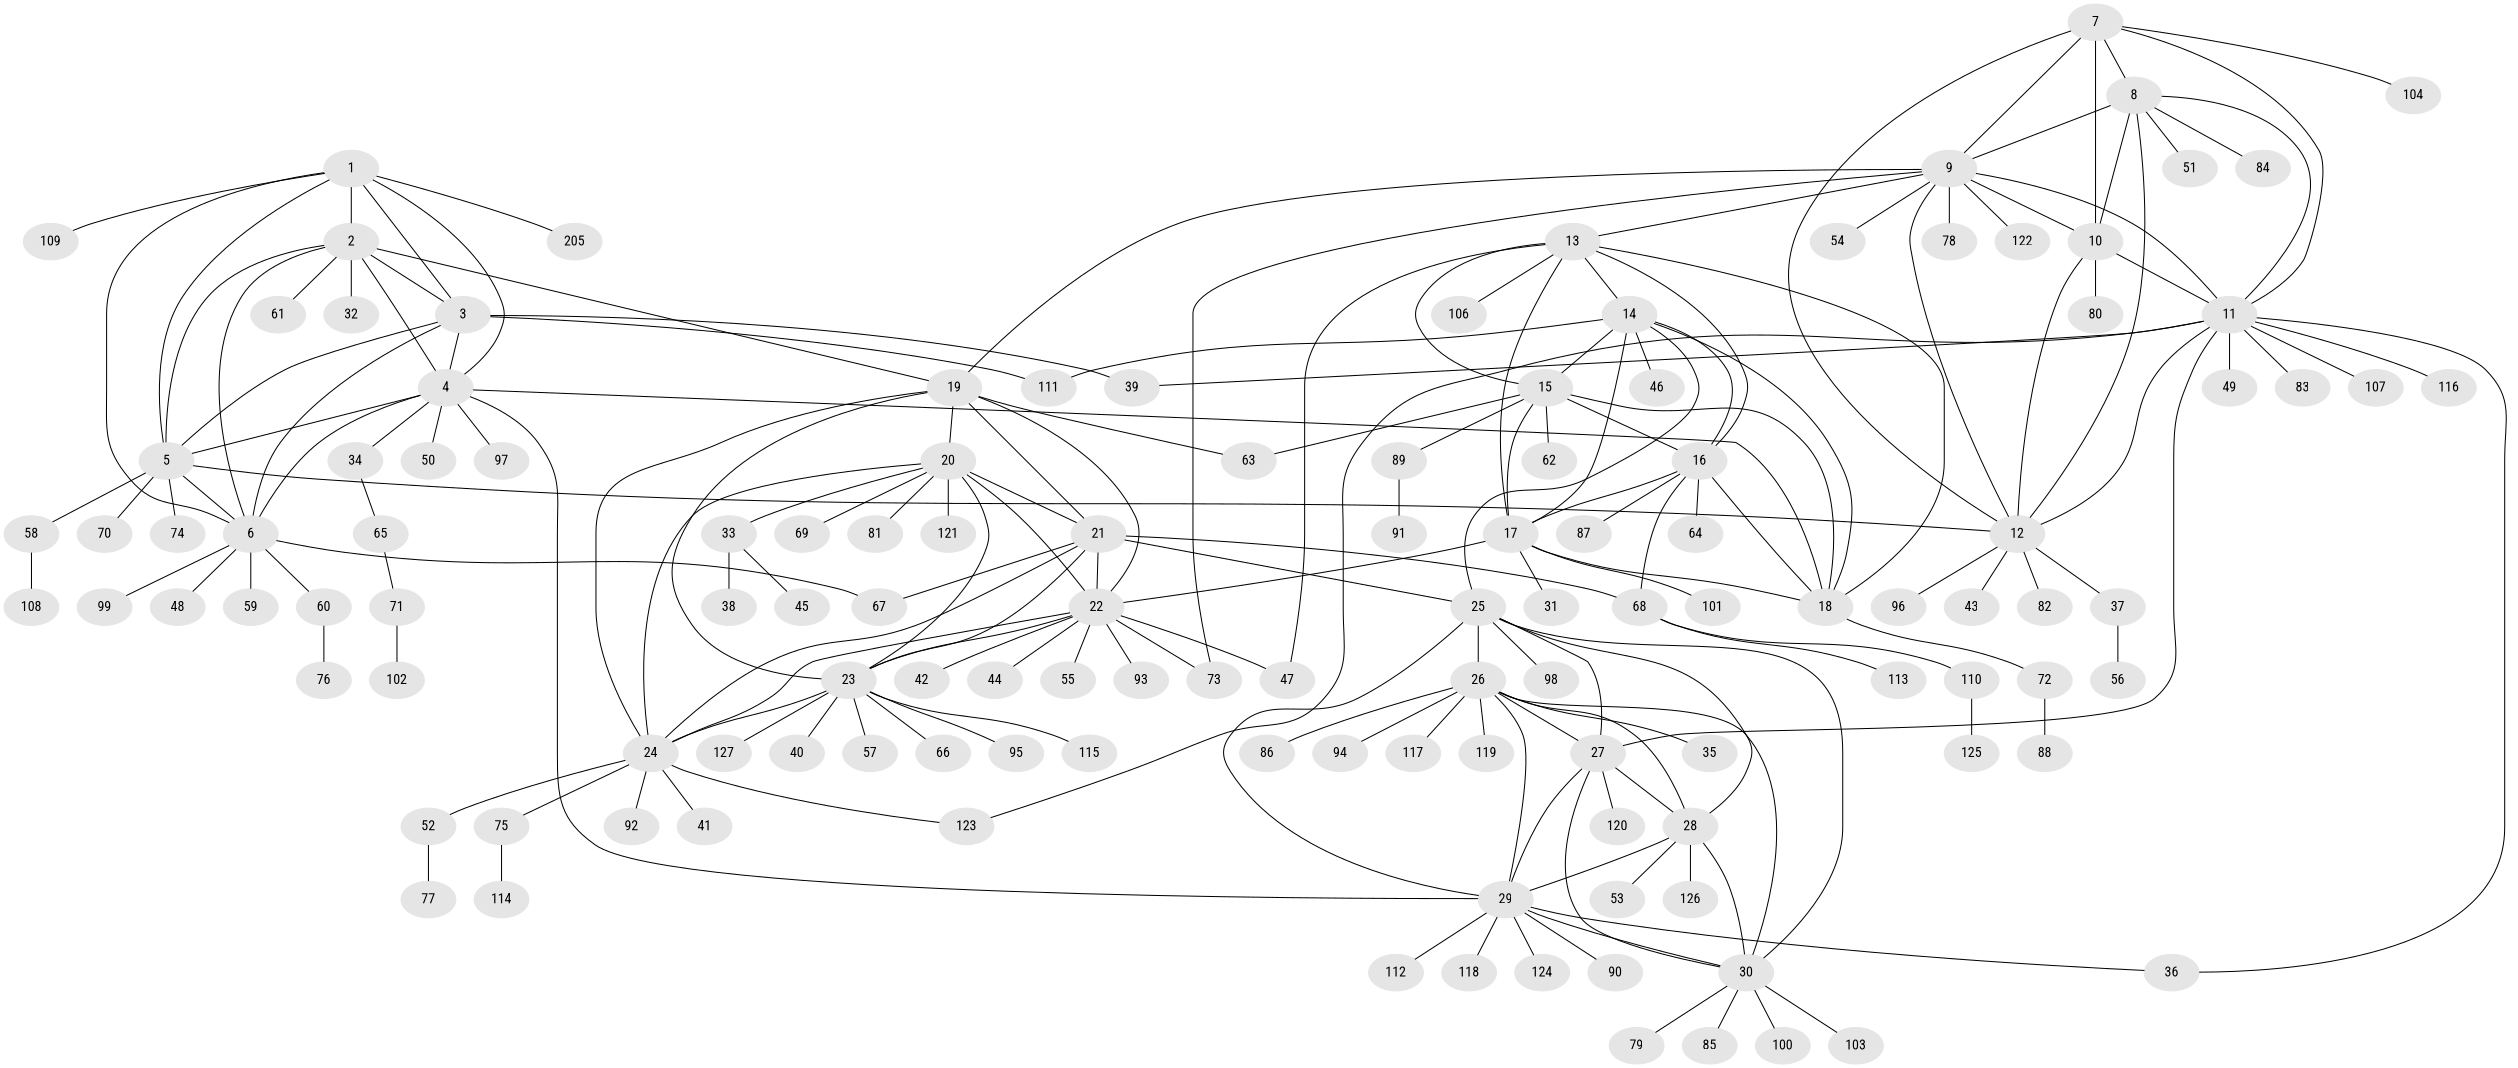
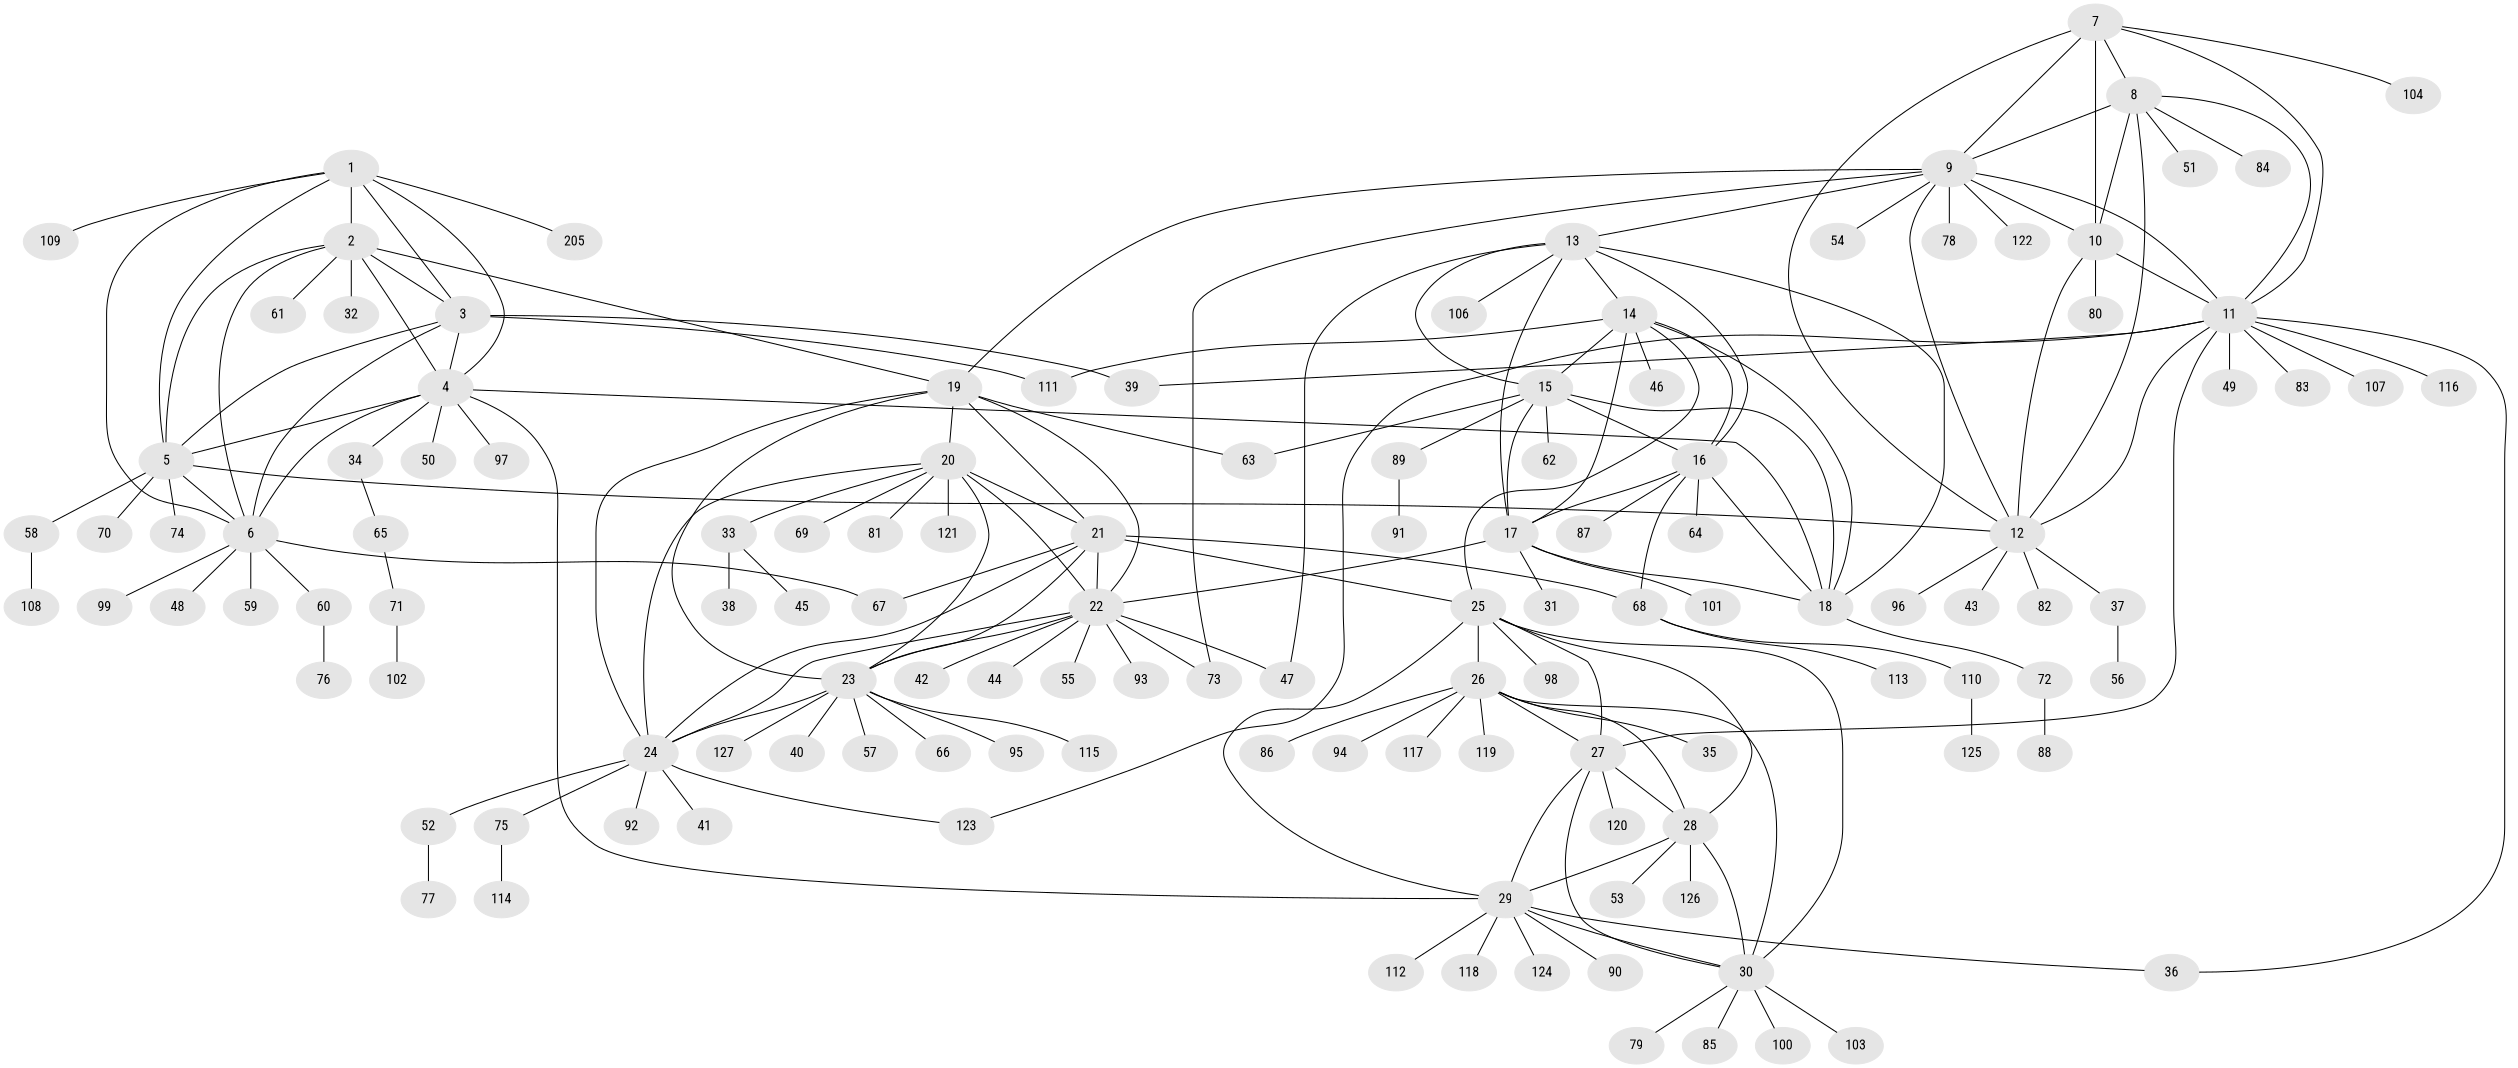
edge "26" -- "29": removed
